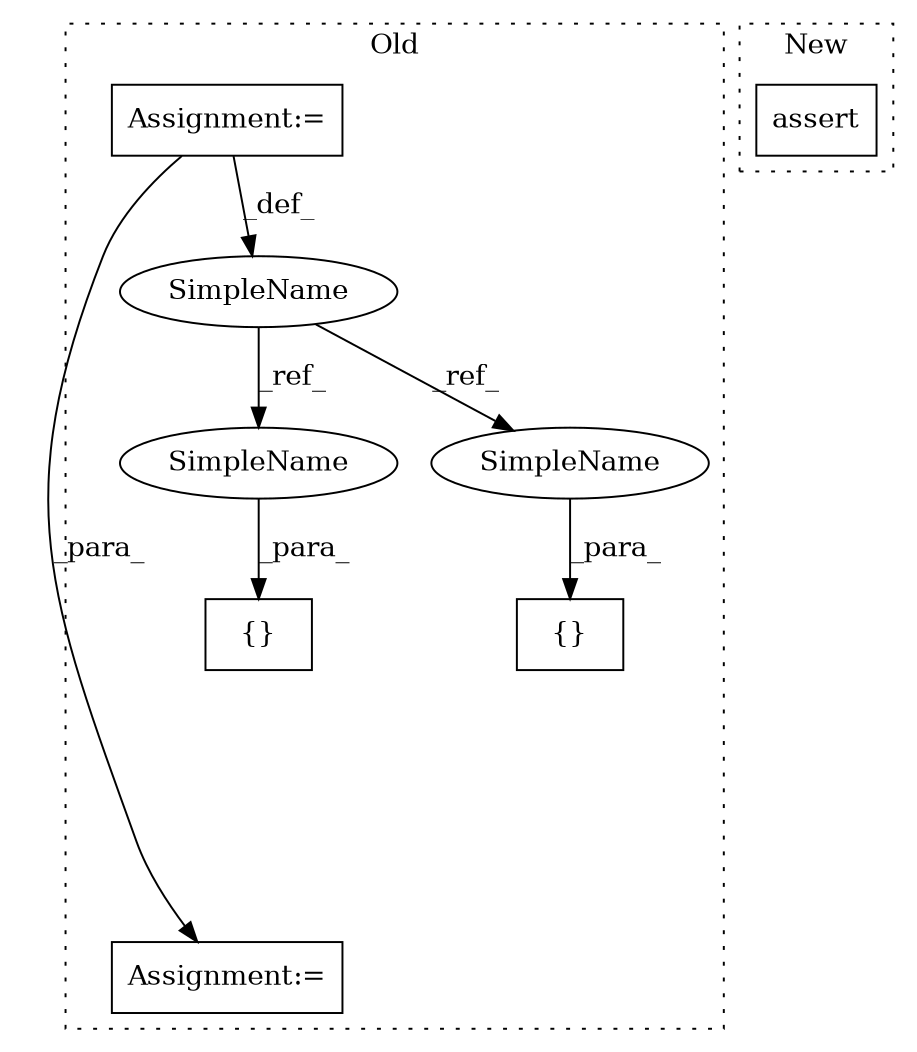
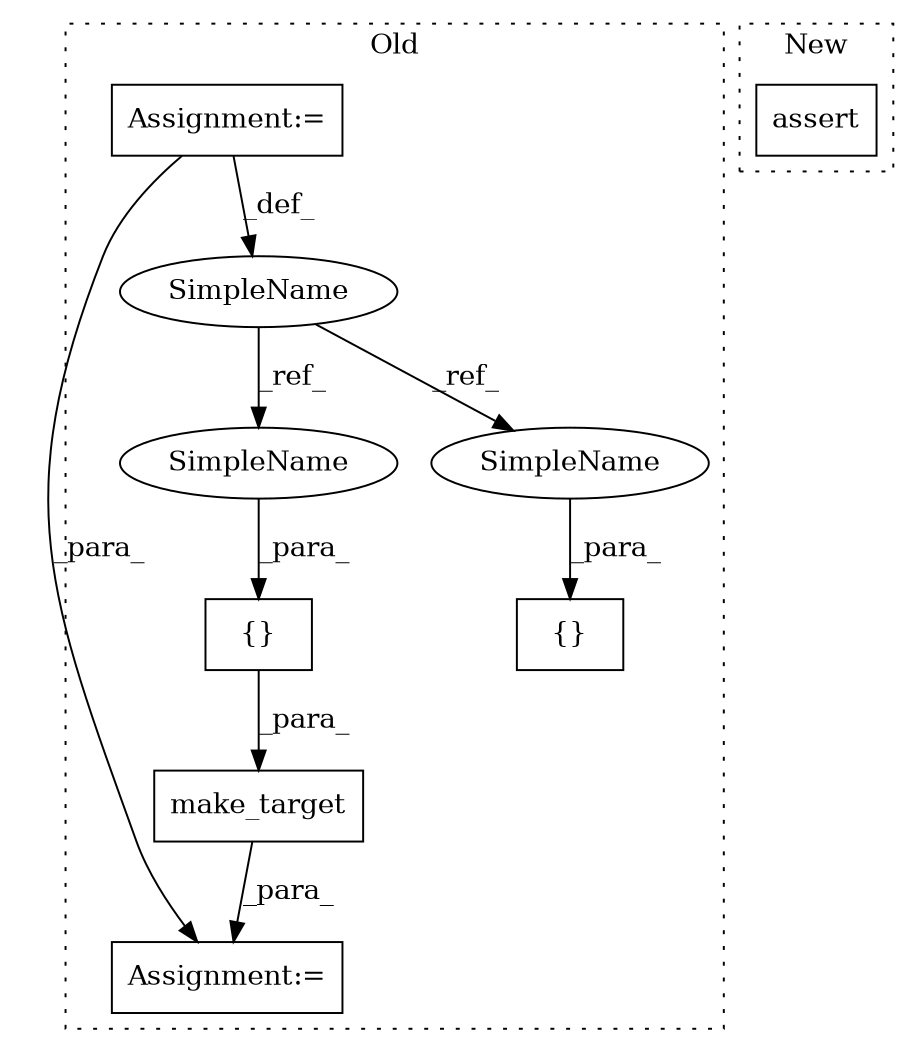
node "make_target": added
